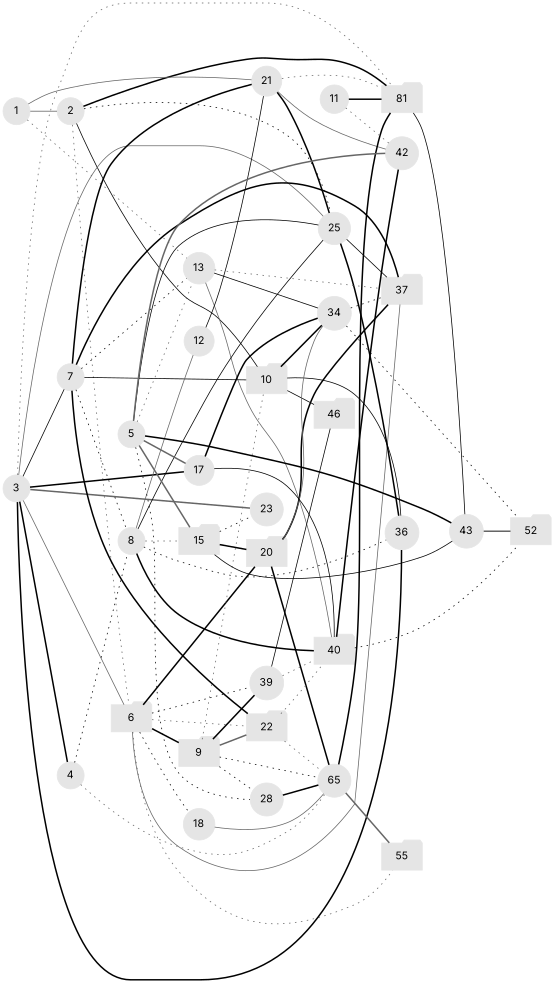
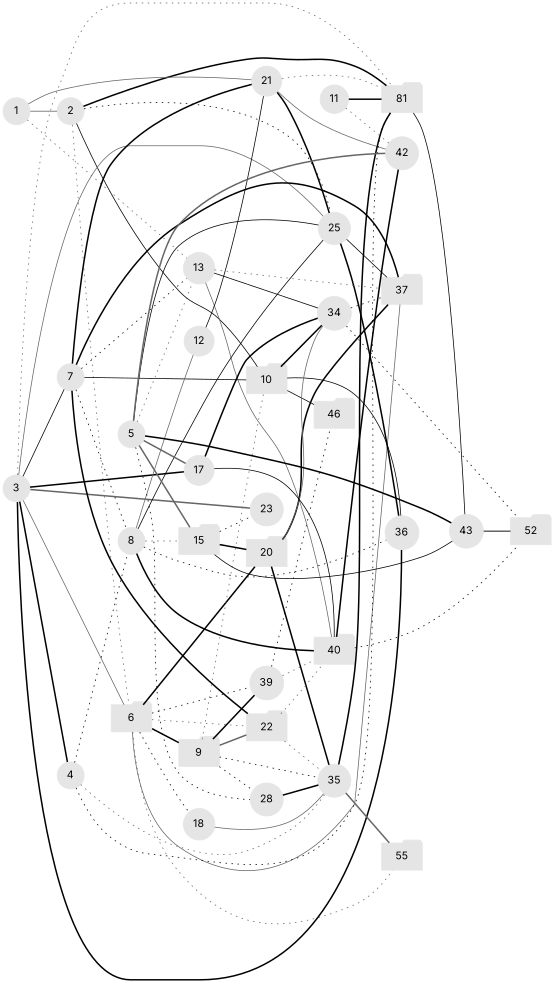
edge "46" -- "39": style solid -> dotted
edge "81" -- "4": added
node "65": label "65" -> "35"
